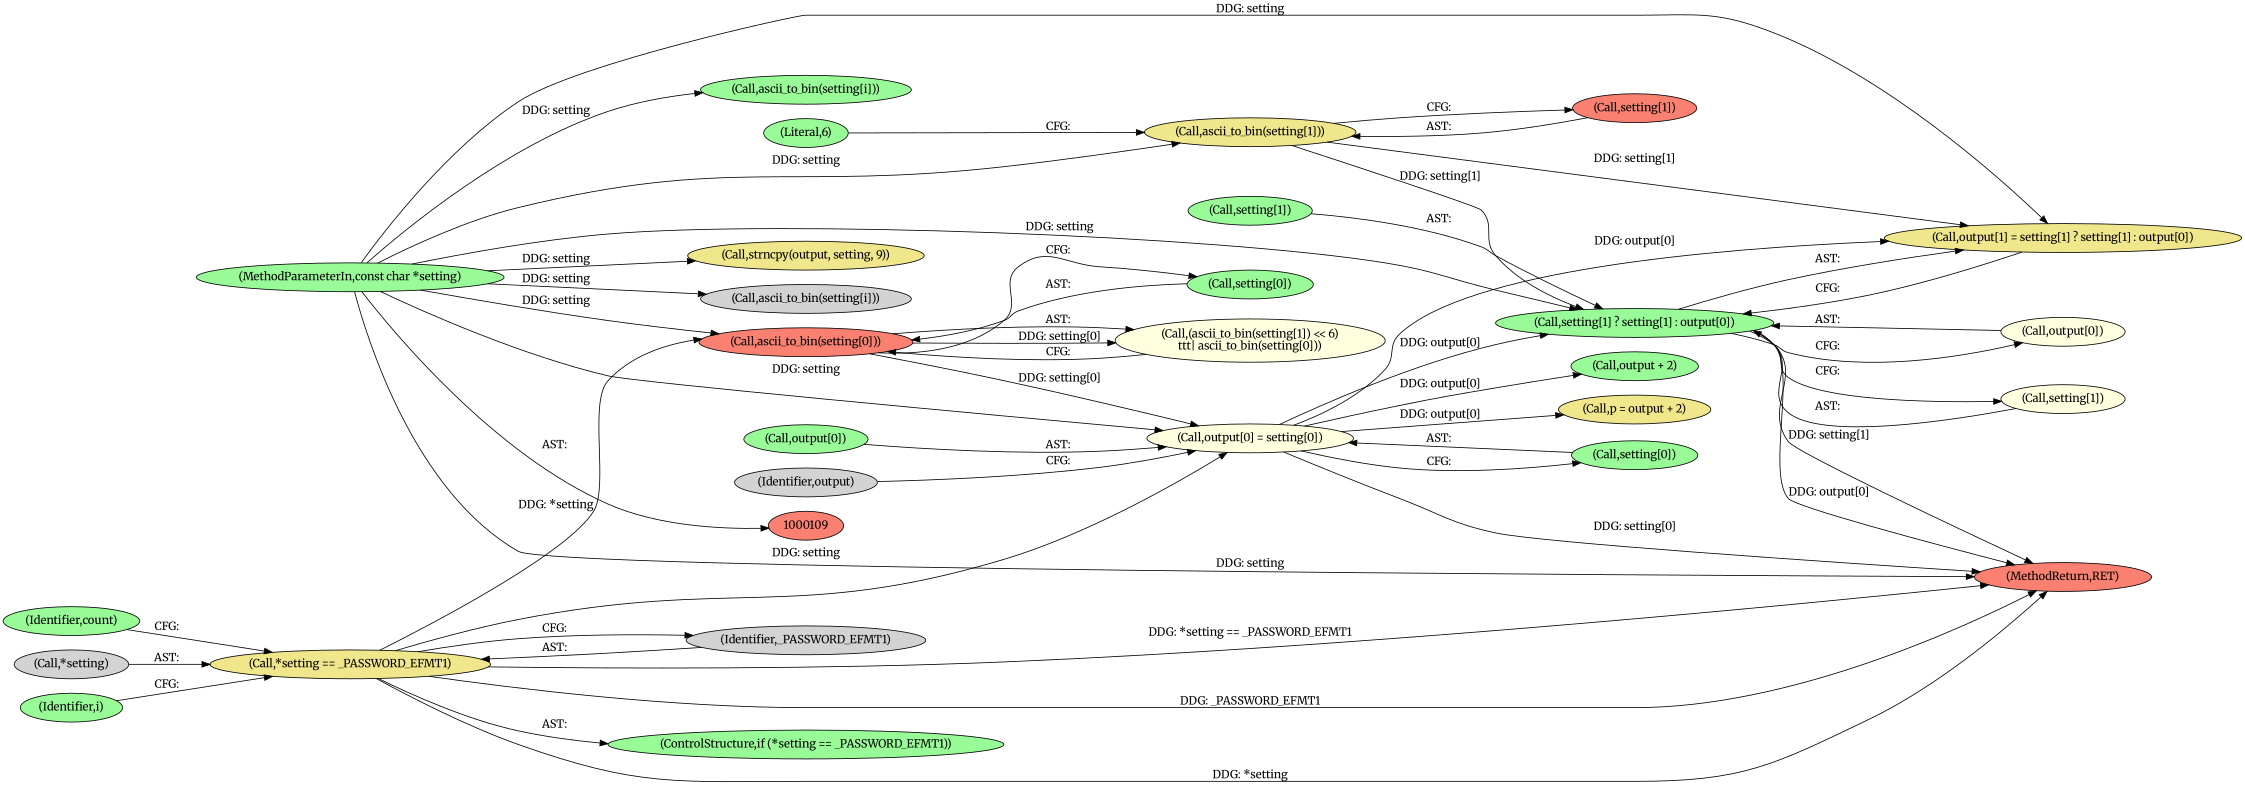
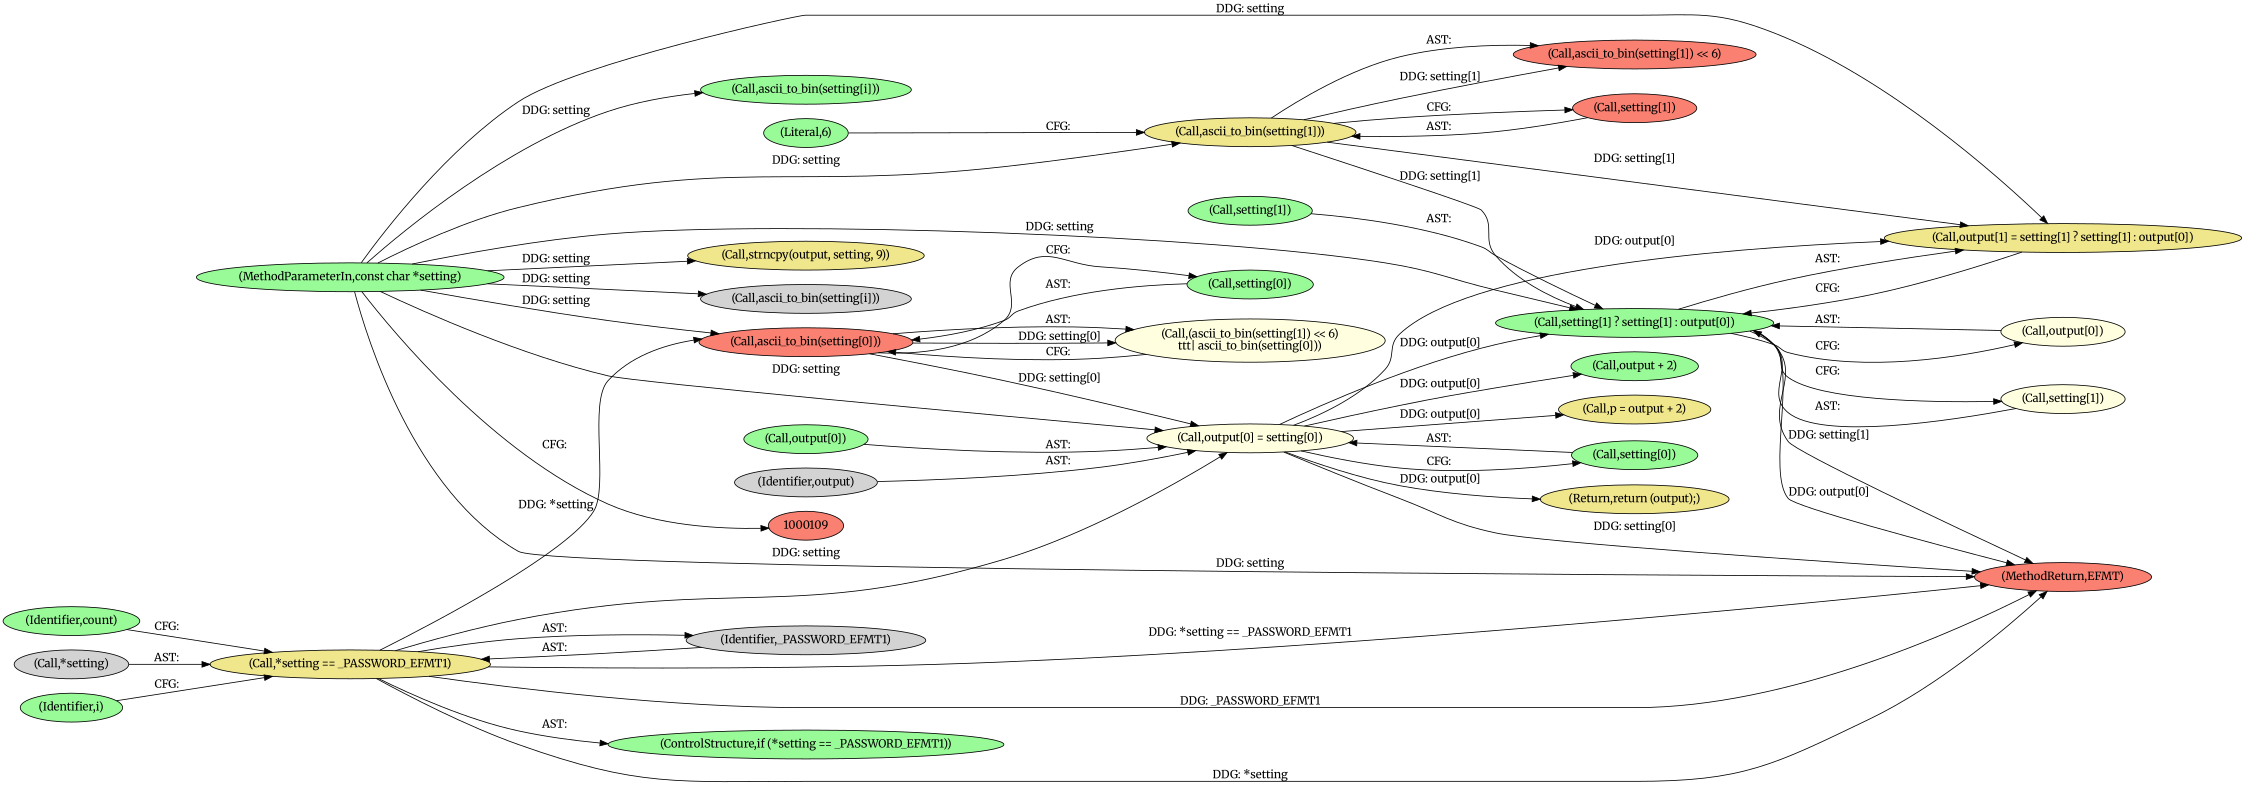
node "(Call,ascii_to_bin(setting[1]) << 6)": added
edge "(MethodParameterIn,const char *setting)" -> "1000109": label "AST: " -> "CFG: "
edge "(Identifier,output)" -> "(Call,output[0] = setting[0])": label "CFG: " -> "AST: "
node "(Return,return (output);)": added
node "(MethodReturn,RET)": label "(MethodReturn,RET)" -> "(MethodReturn,EFMT)"
edge "(Call,*setting == _PASSWORD_EFMT1)" -> "(Identifier,_PASSWORD_EFMT1)": label "CFG: " -> "AST: "
